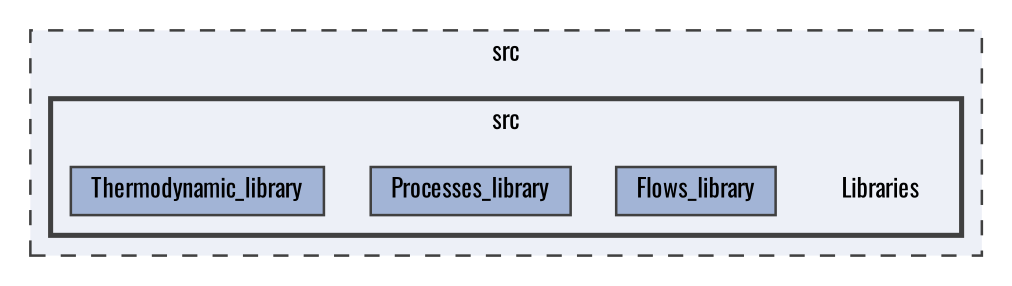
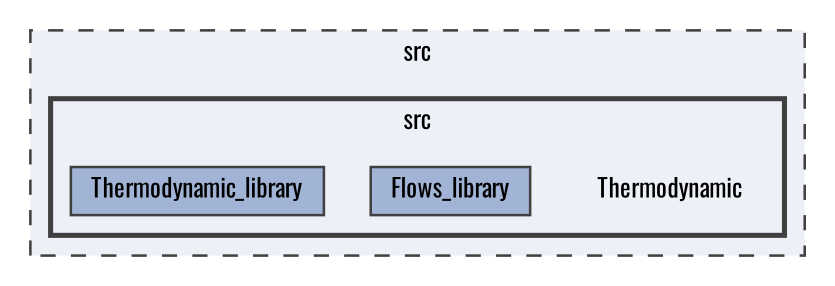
node "Processes_library": removed
node "Libraries": label "Libraries" -> "Thermodynamic"
